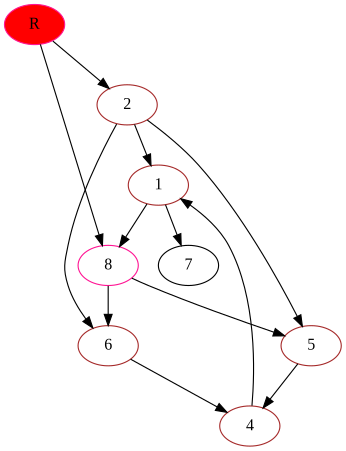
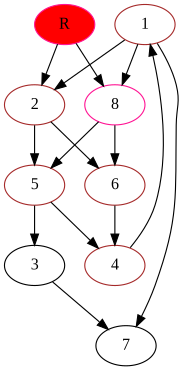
edge "2" -> "1": reversed
node "3": added
